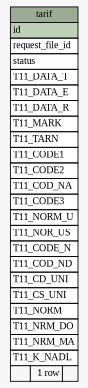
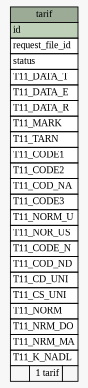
node "tarif": text "1 row" -> "1 tarif"
